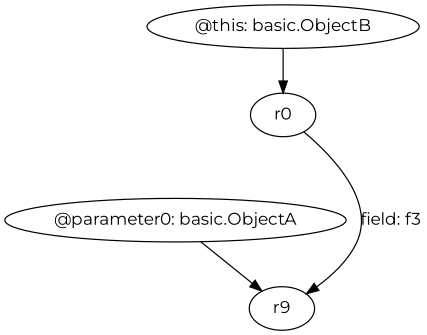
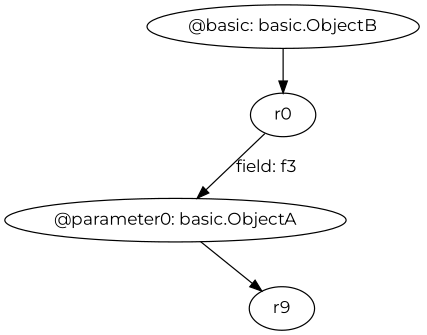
node "@this: basic.ObjectB": label "@this: basic.ObjectB" -> "@basic: basic.ObjectB"
edge "r0" -> "r9": now "r0" -> "@parameter0: basic.ObjectA"
